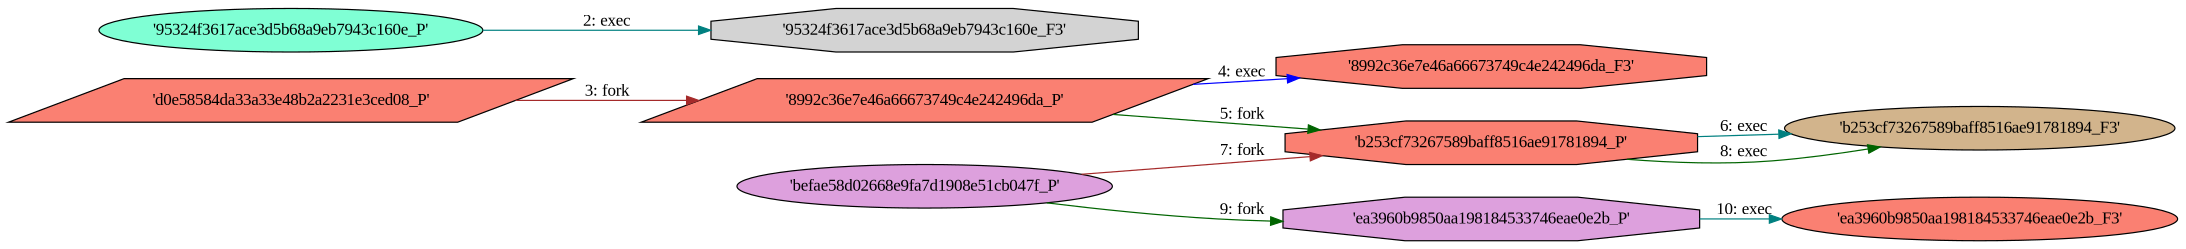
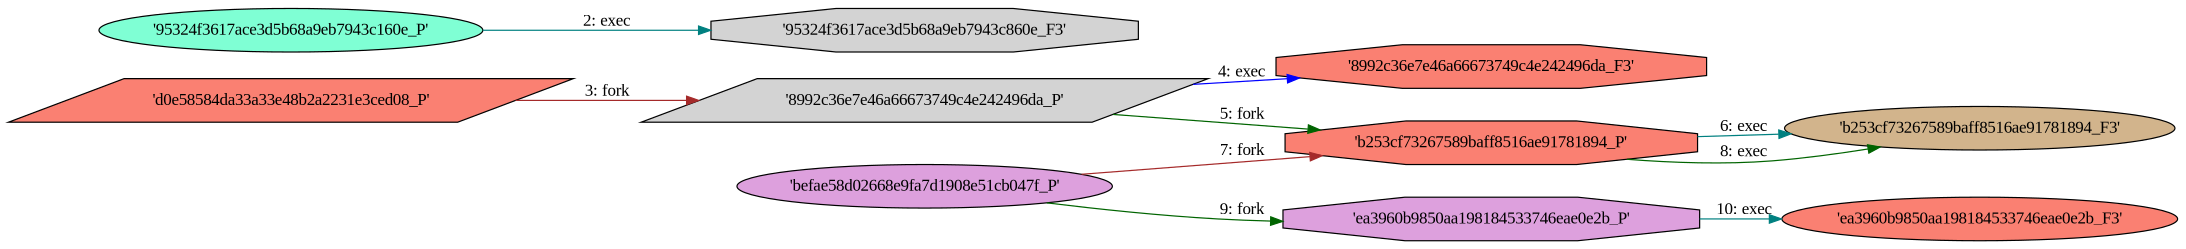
node "'95324f3617ace3d5b68a9eb7943c160e_F3'": label "'95324f3617ace3d5b68a9eb7943c160e_F3'" -> "'95324f3617ace3d5b68a9eb7943c860e_F3'"
node "'8992c36e7e46a66673749c4e242496da_P'": fillcolor salmon -> lightgrey
